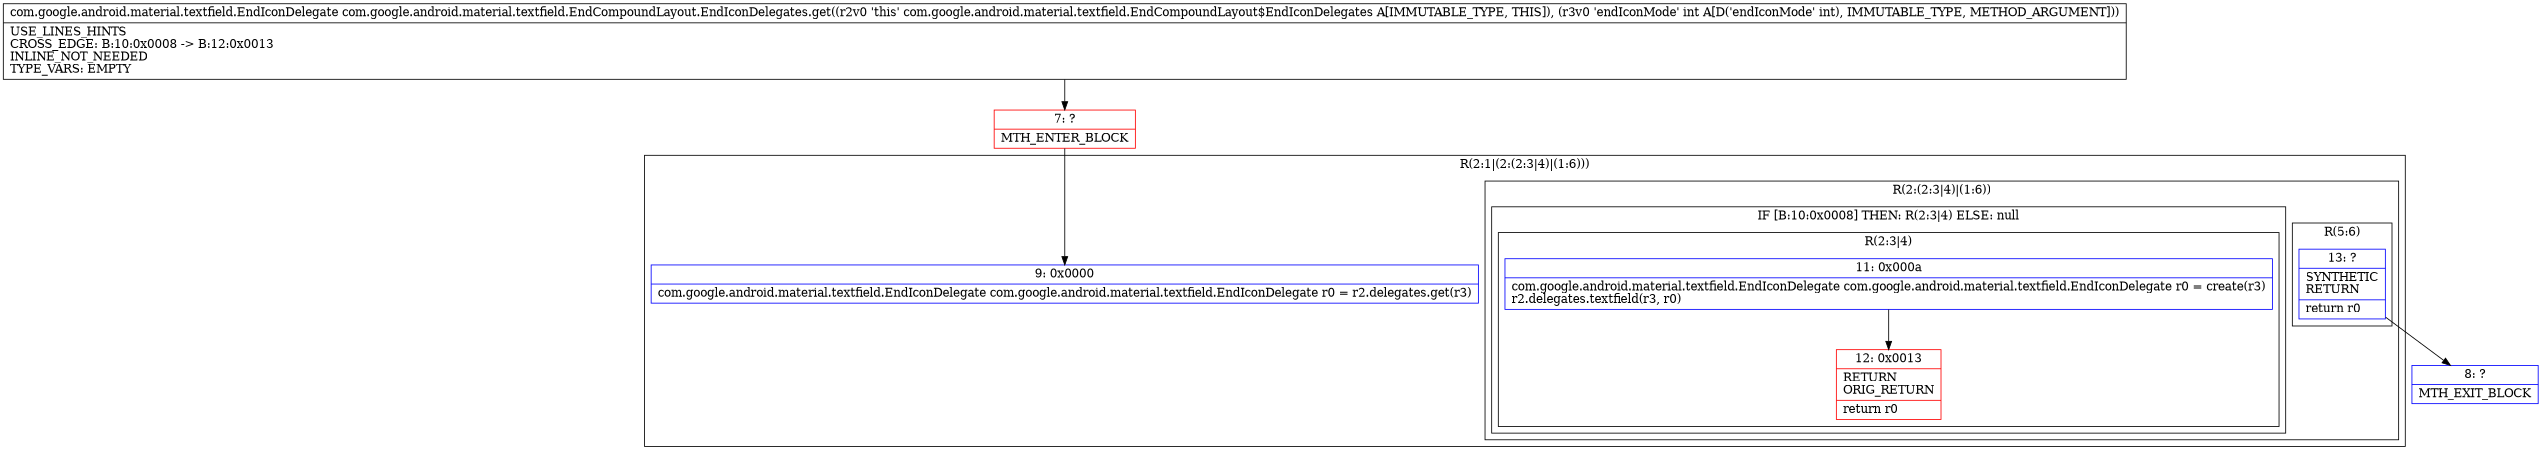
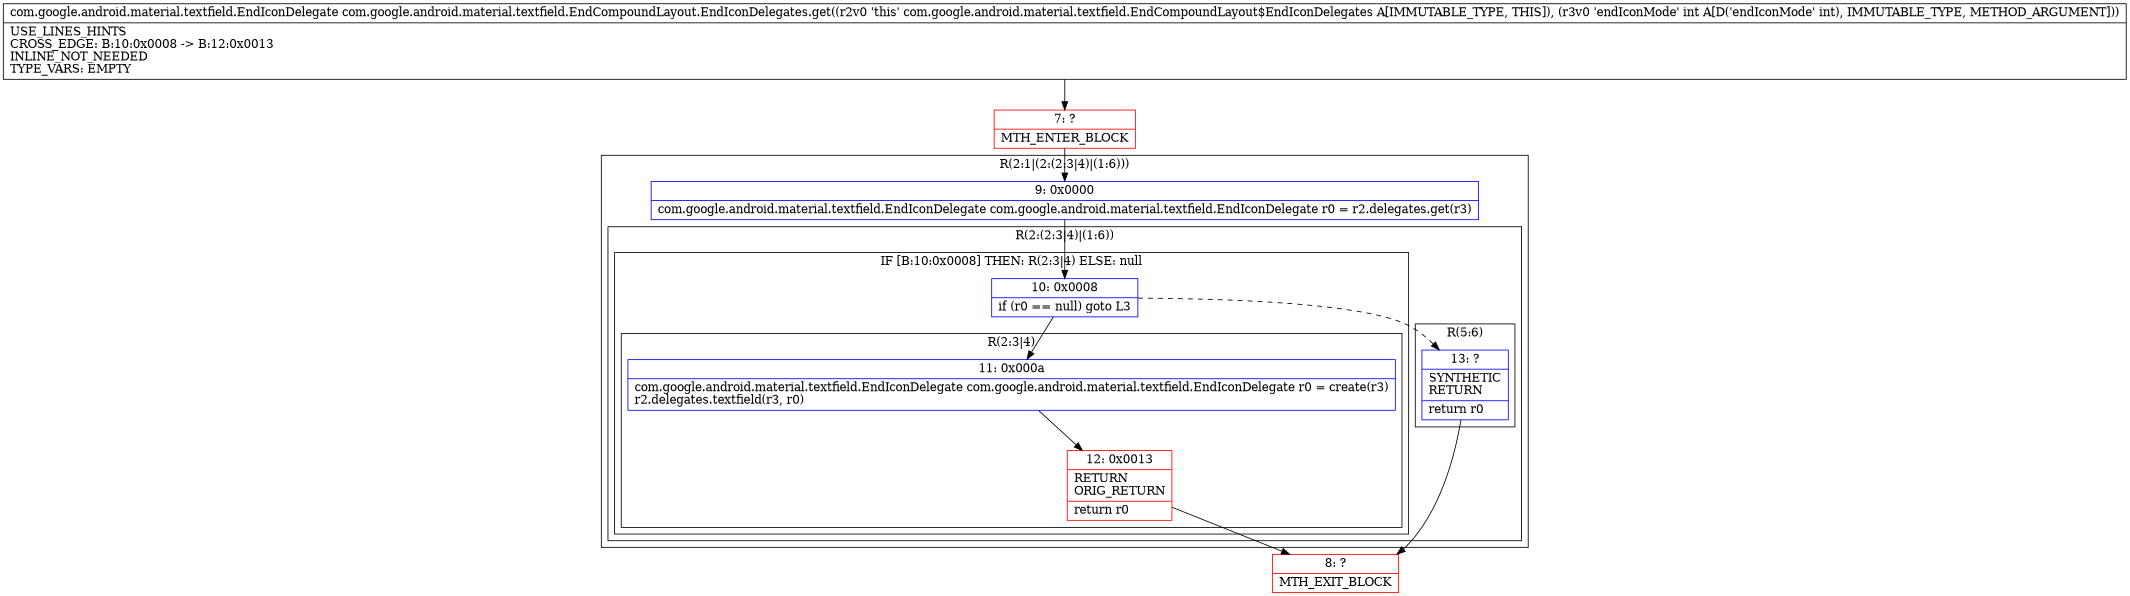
node "10: 0x0008": added
node "8: ?": color blue -> red
edge "12: 0x0013" -> "8: ?": added
